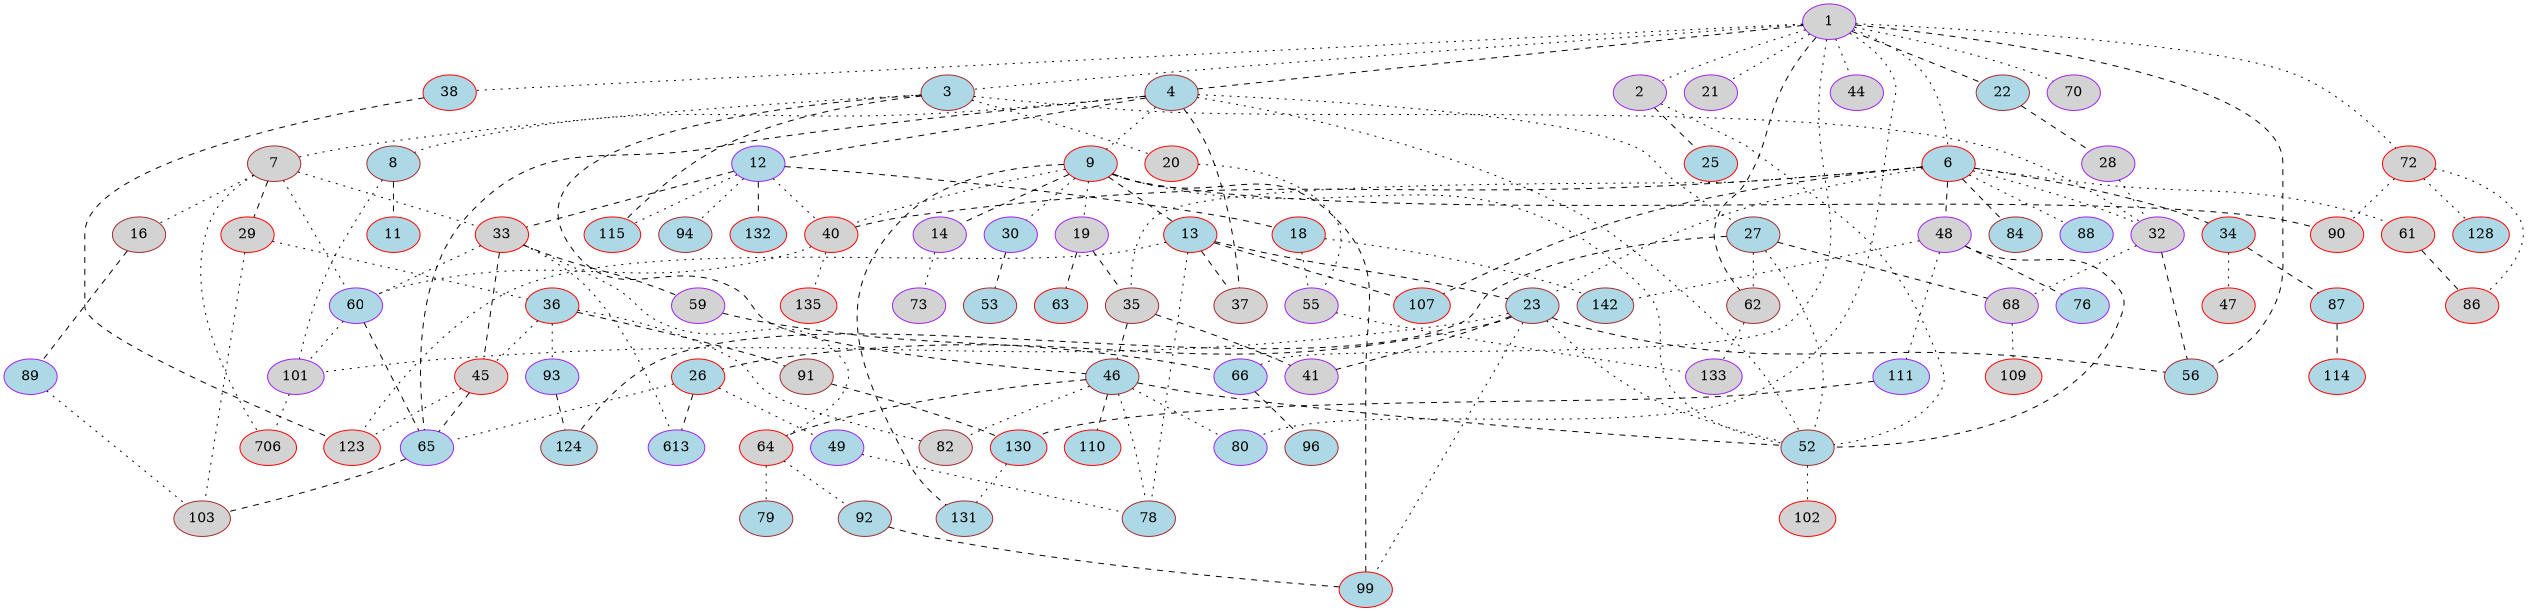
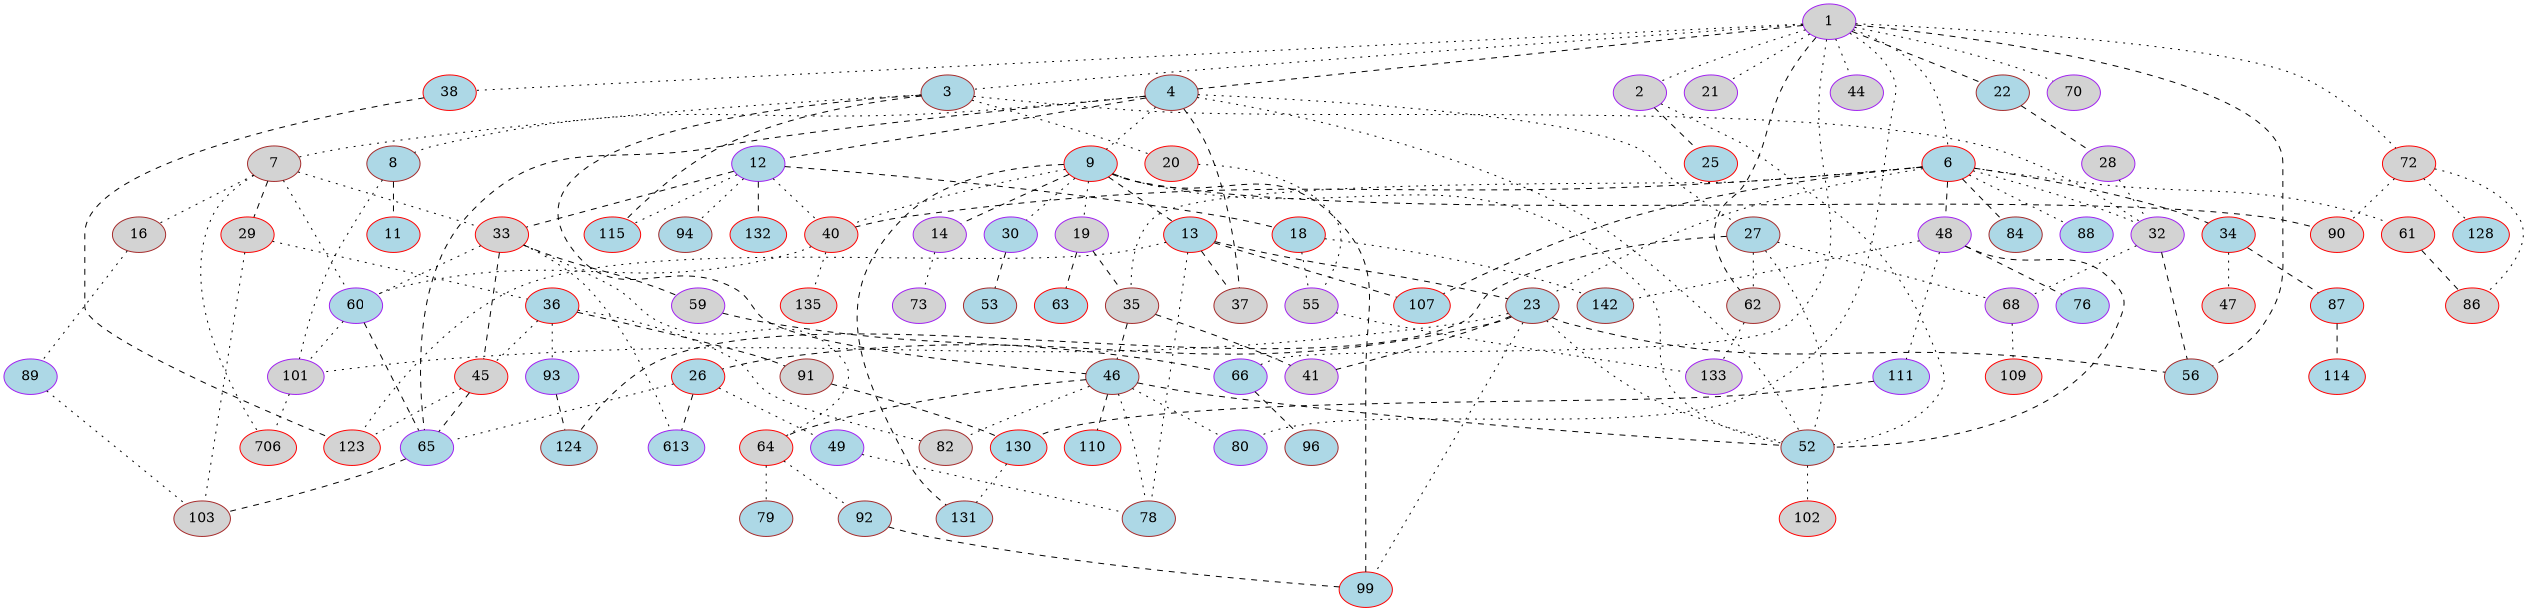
edge "27" -- "68": style dashed -> dotted
edge "16" -- "89": style dashed -> dotted
